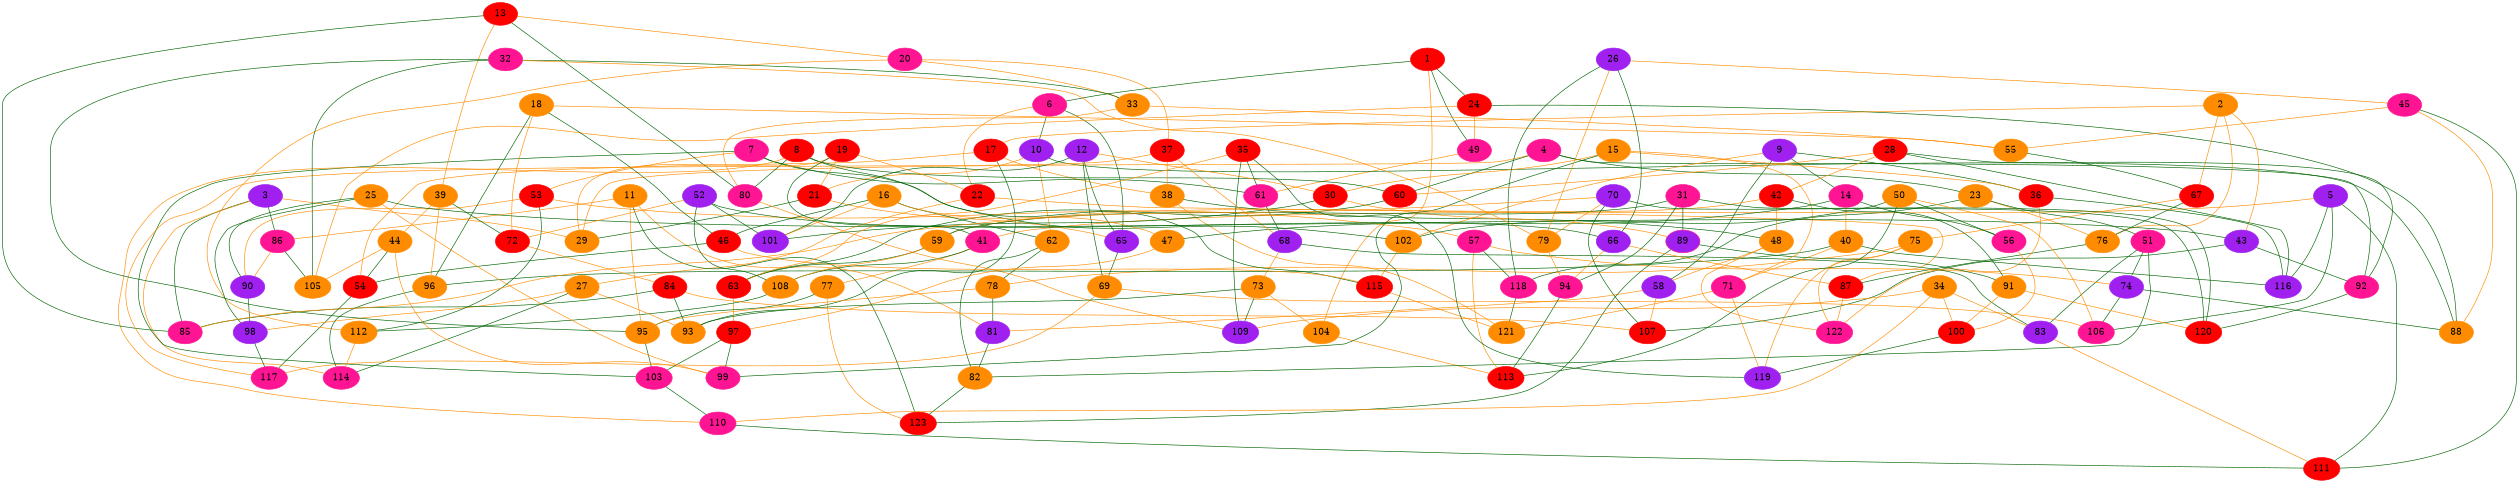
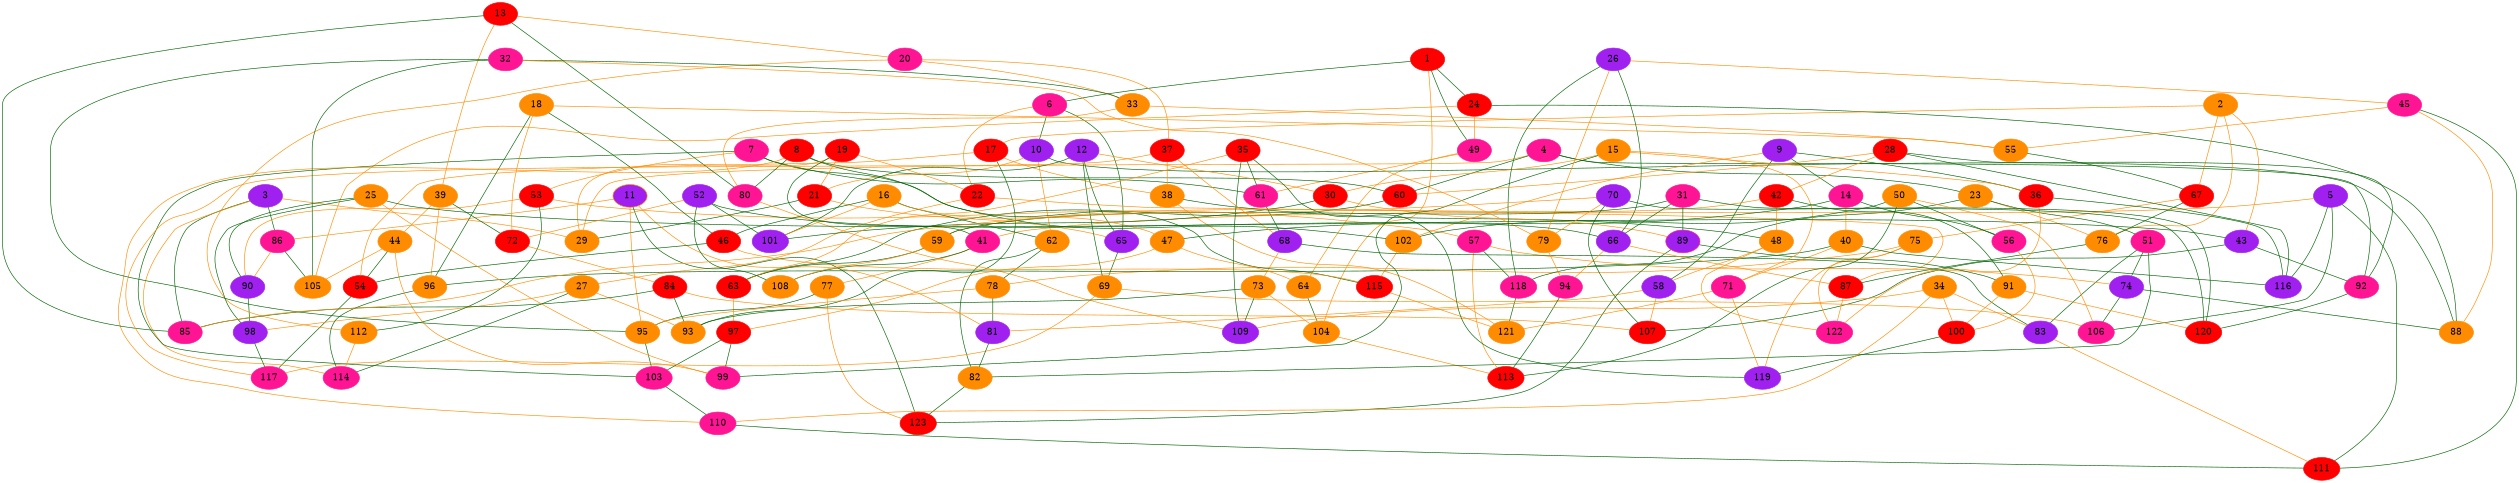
node "11": fillcolor darkorange -> purple
edge "31" -- "94": now "31" -- "66"
node "64": added
edge "108" -- "112": removed
